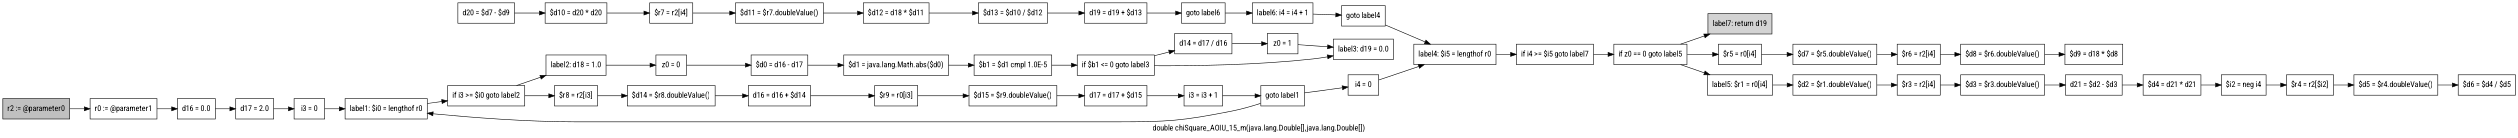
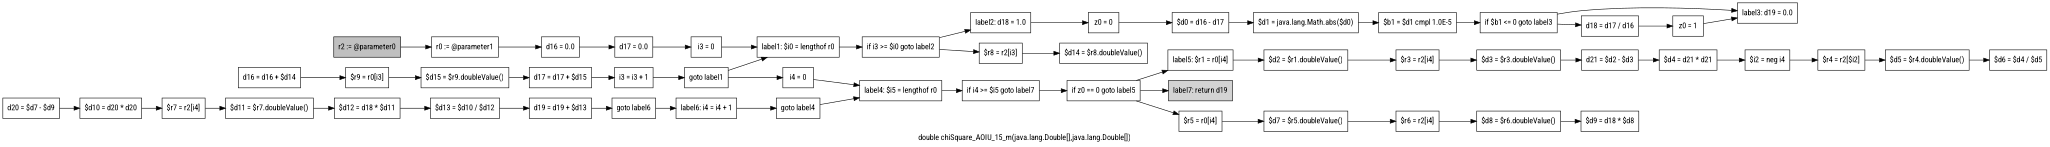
node "d14 = d17 / d16": label "d14 = d17 / d16" -> "d18 = d17 / d16"
edge "$d14 = $r8.doubleValue()" -> "d16 = d16 + $d14": removed
node "d17 = 2.0": label "d17 = 2.0" -> "d17 = 0.0"
